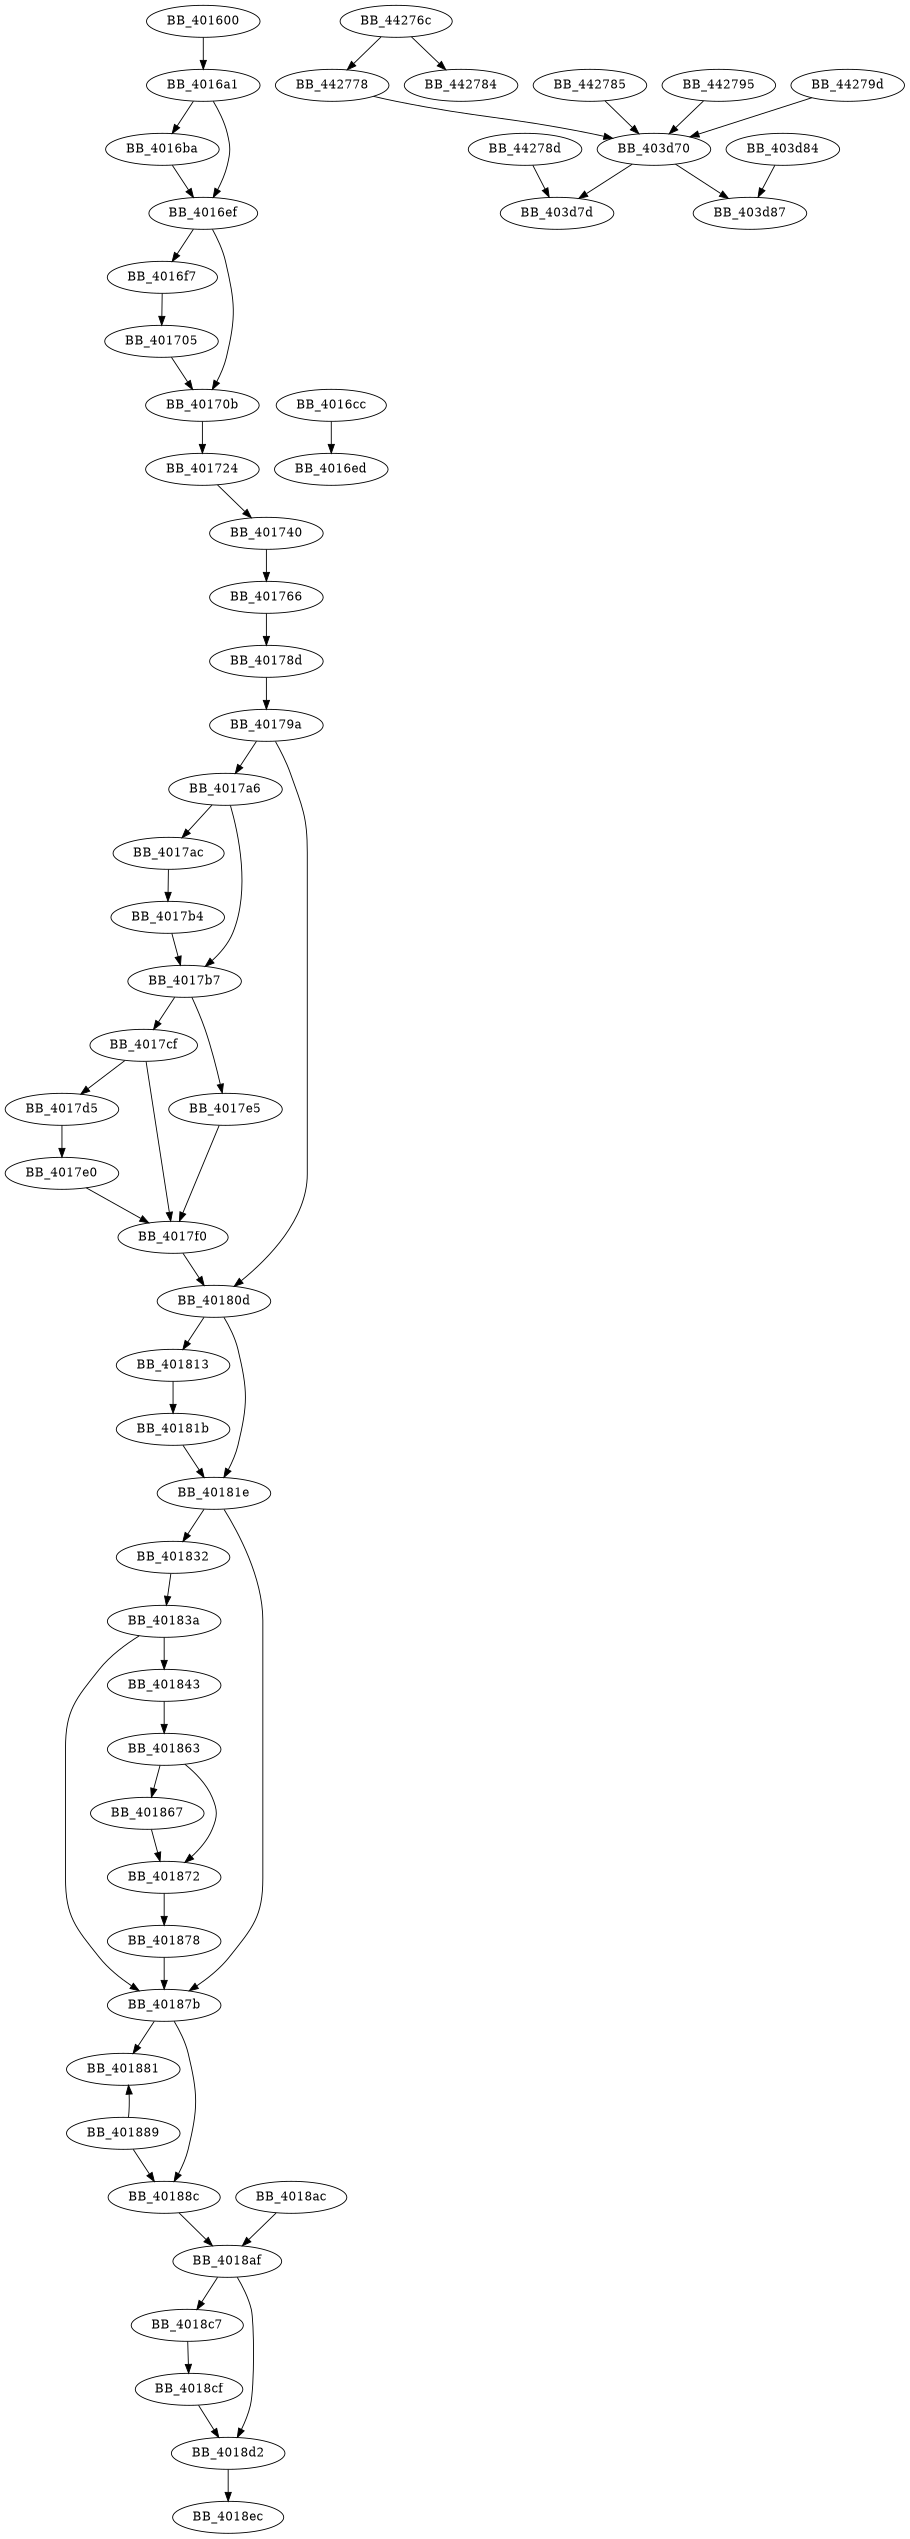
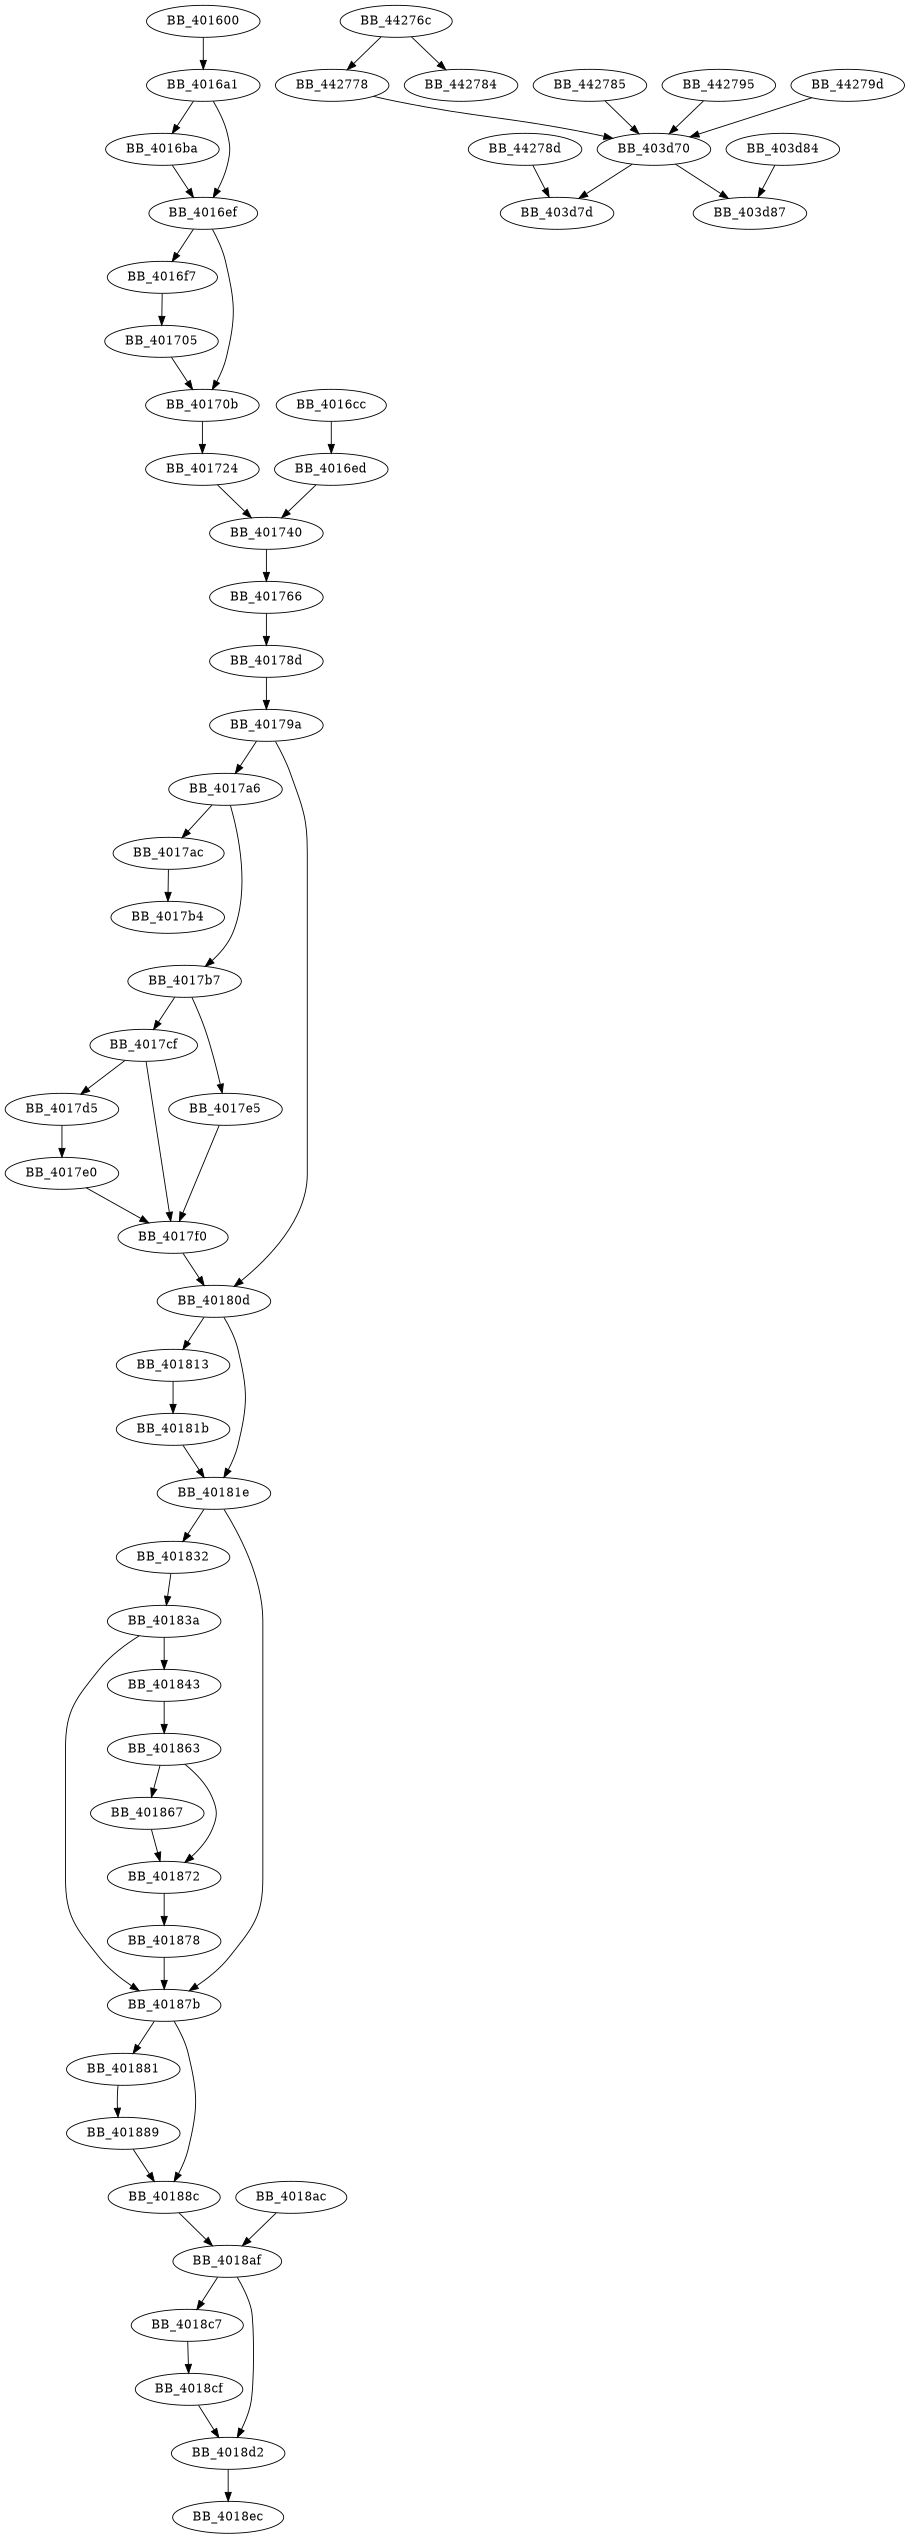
edge "BB_4016ed" -> "BB_401740": added
edge "BB_4017b4" -> "BB_4017b7": removed
edge "BB_401889" -> "BB_401881": reversed
